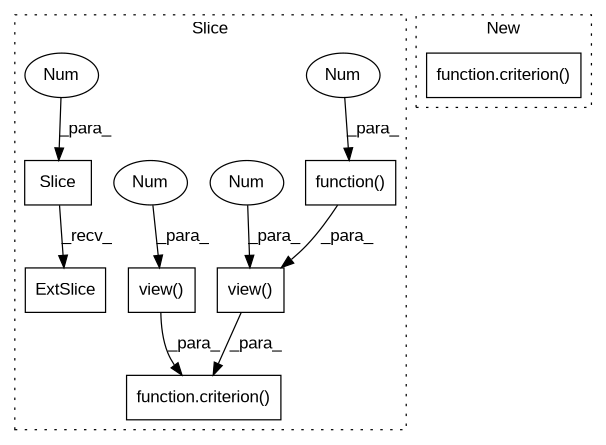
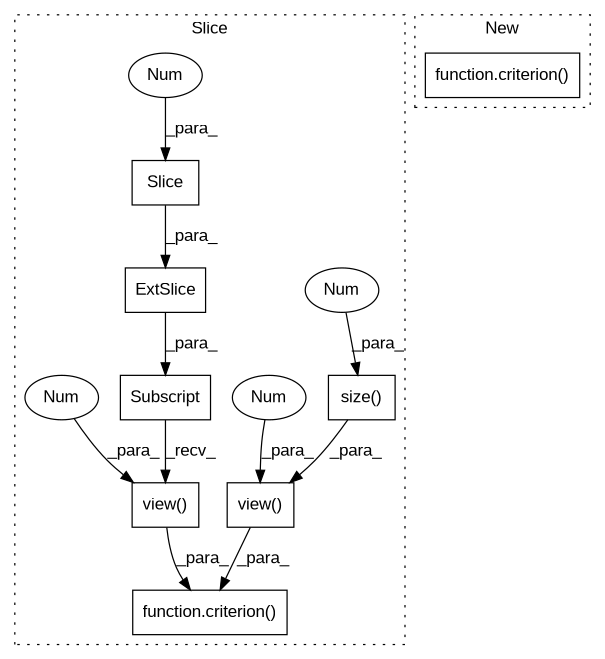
node "function()": label "function()" -> "size()"
edge "Slice" -> "ExtSlice": label "_recv_" -> "_para_"
node "Subscript": added
